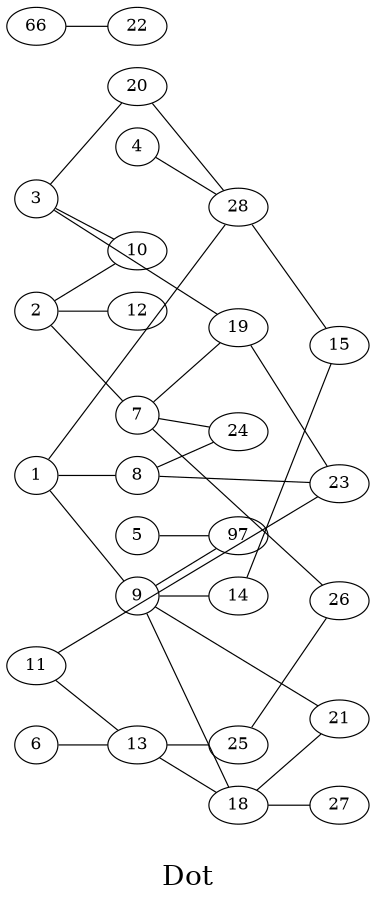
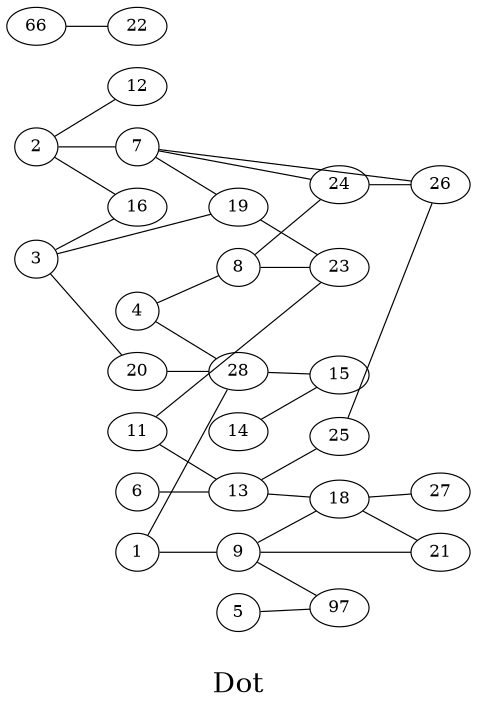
edge "24" -- "26": added
node "10": label "10" -> "16"
edge "1" -- "8": now "4" -- "8"
edge "9" -- "14": removed
